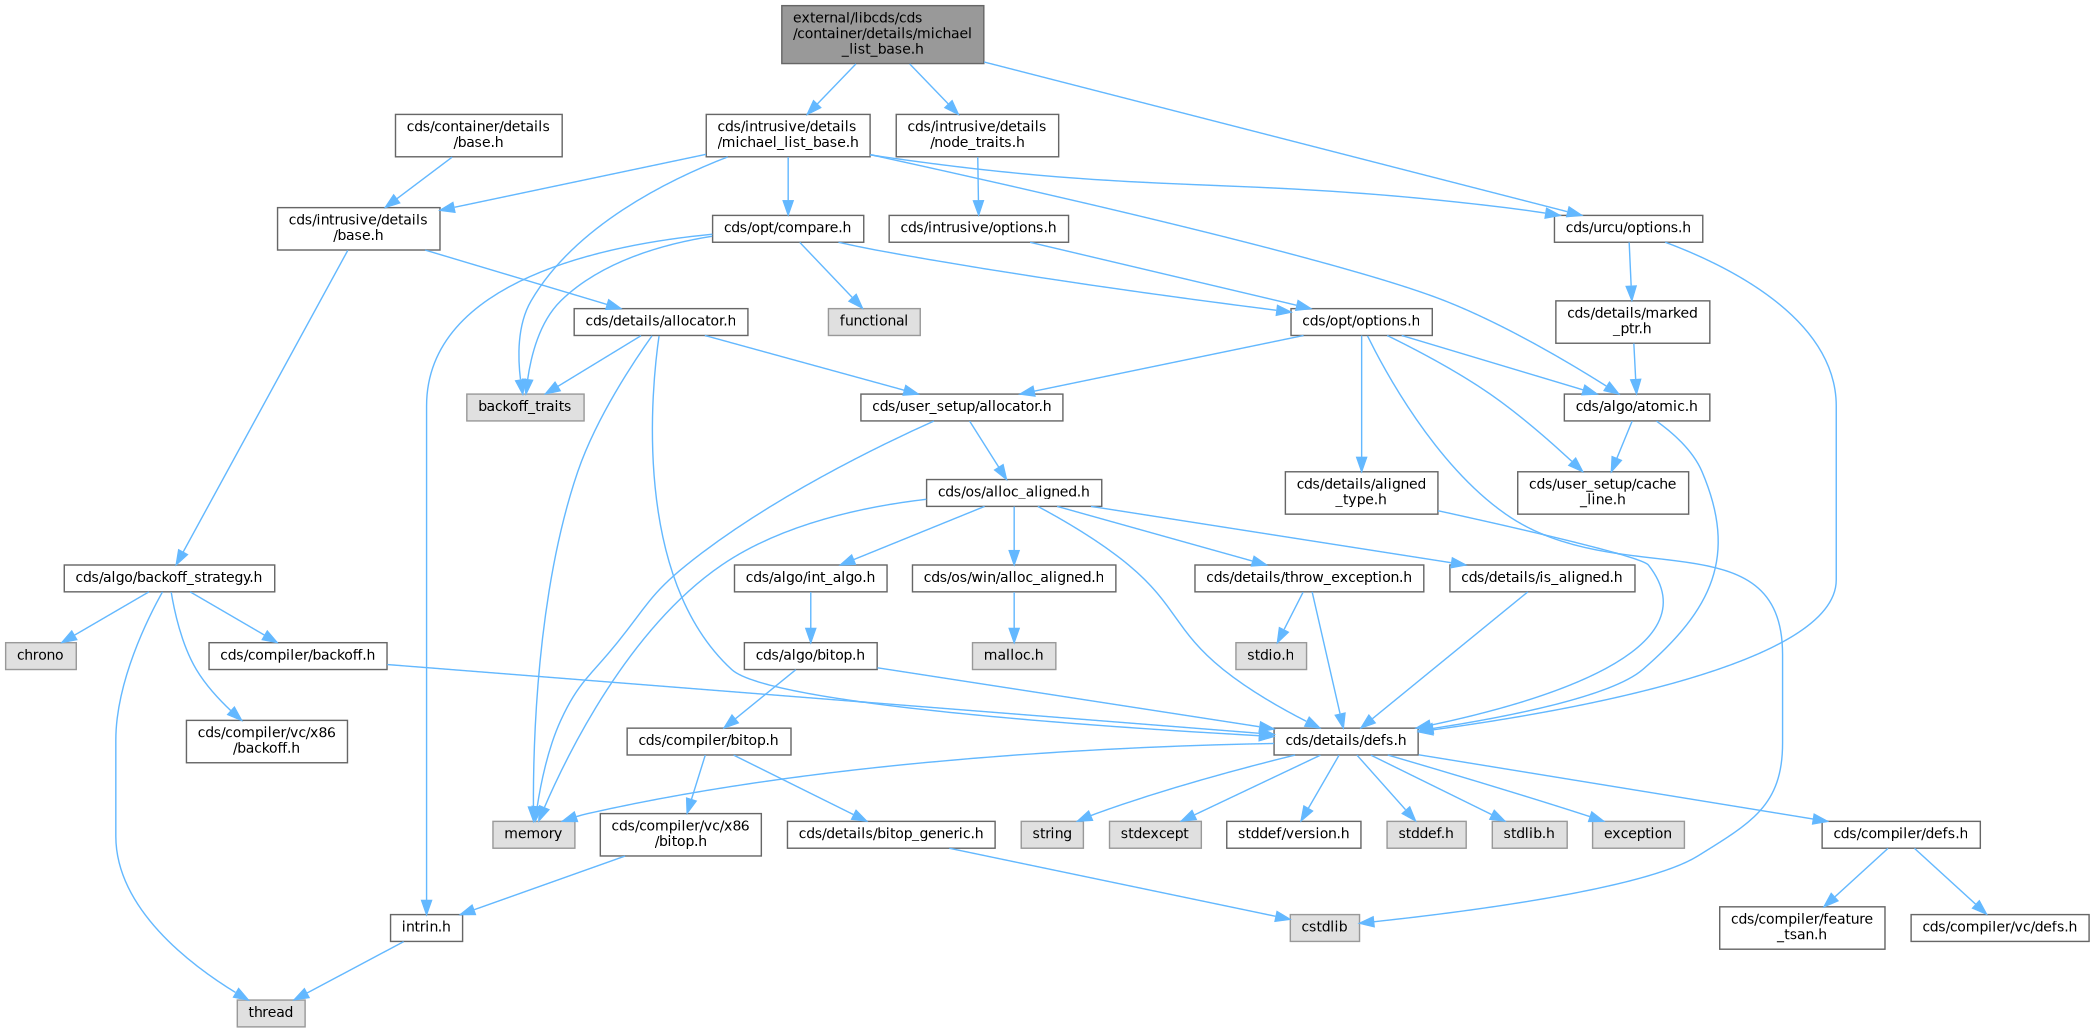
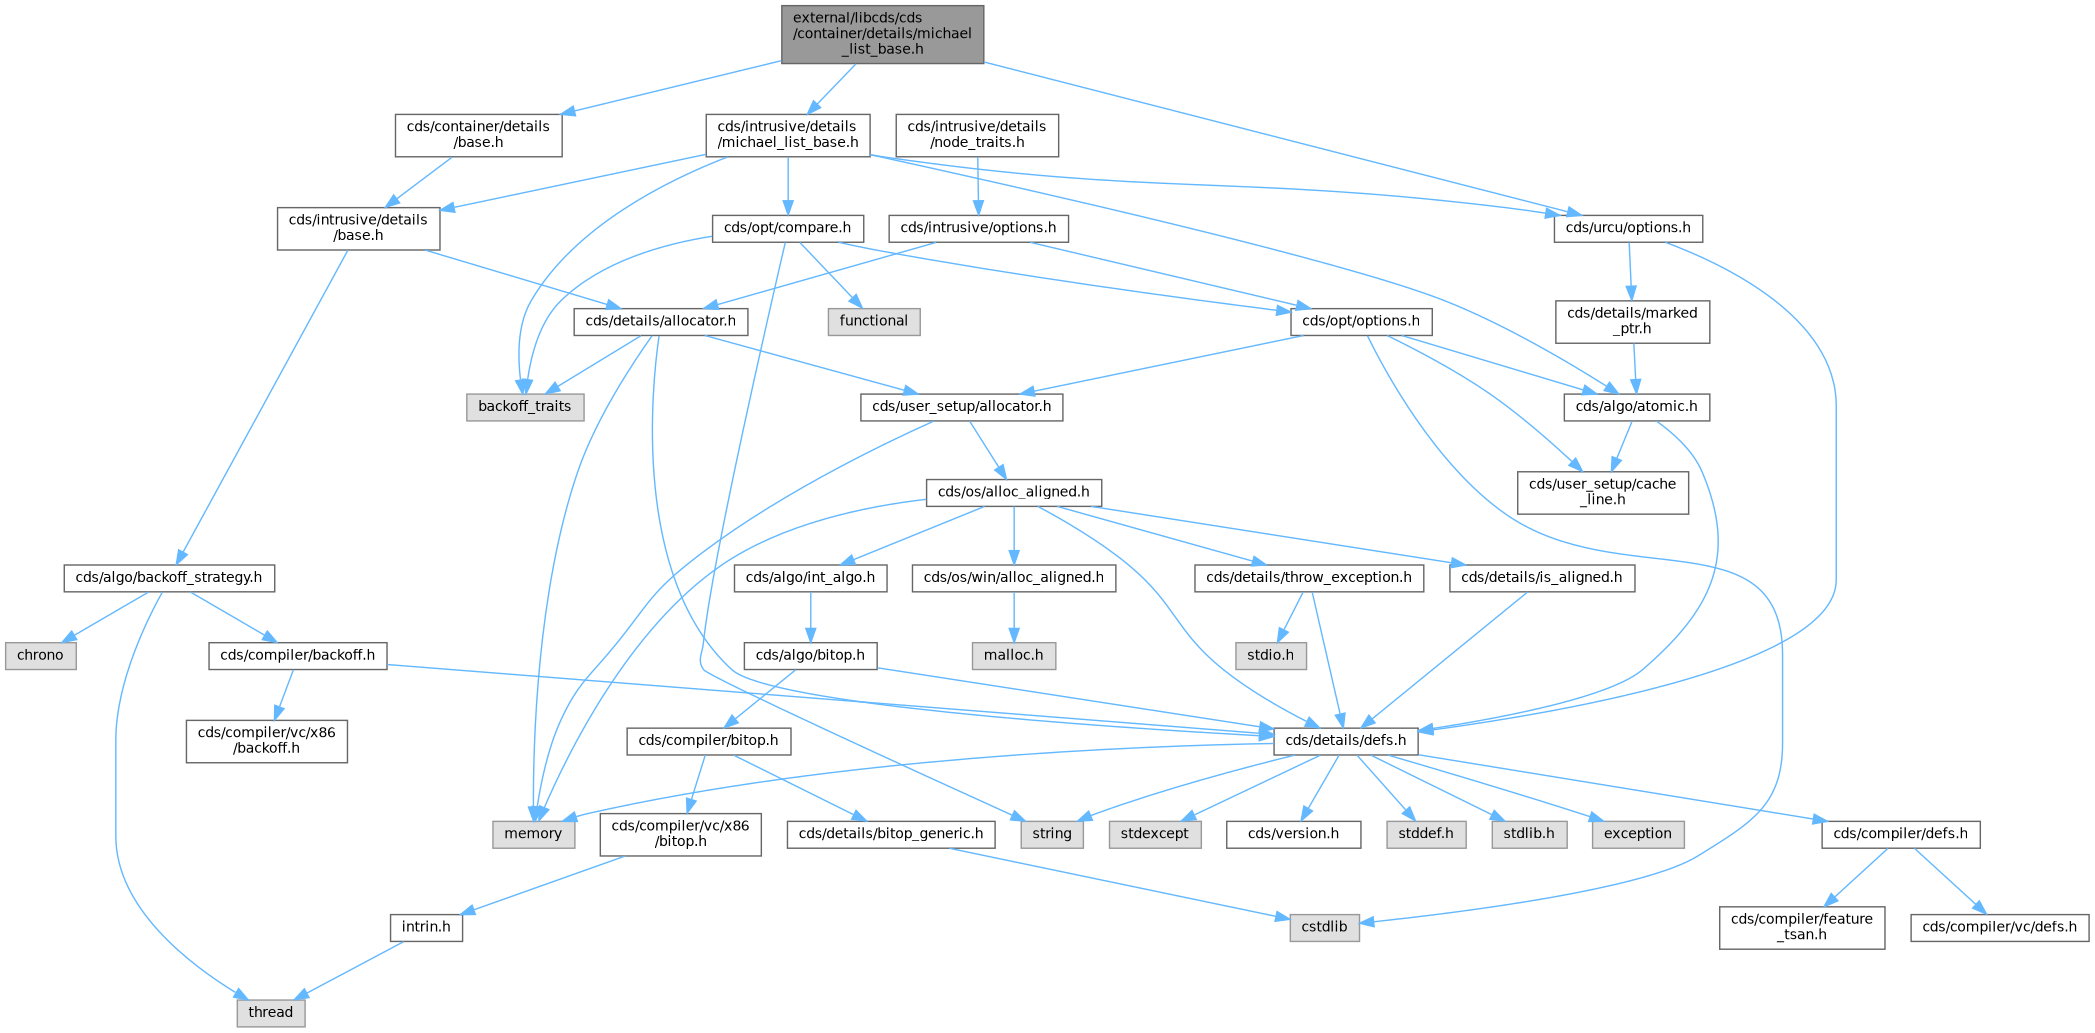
edge "external/libcds/cds /container/details/michael _list_base.h" -> "cds/intrusive/details /node_traits.h": now "external/libcds/cds /container/details/michael _list_base.h" -> "cds/container/details /base.h"
edge "cds/intrusive/options.h" -> "cds/details/allocator.h": added
edge "cds/opt/compare.h" -> "intrin.h": now "cds/opt/compare.h" -> "string"
node "cds/details/aligned _type.h": removed
edge "cds/algo/backoff_strategy.h" -> "cds/compiler/vc/x86 /backoff.h": now "cds/compiler/backoff.h" -> "cds/compiler/vc/x86 /backoff.h"
node "stddef/version.h": label "stddef/version.h" -> "cds/version.h"
